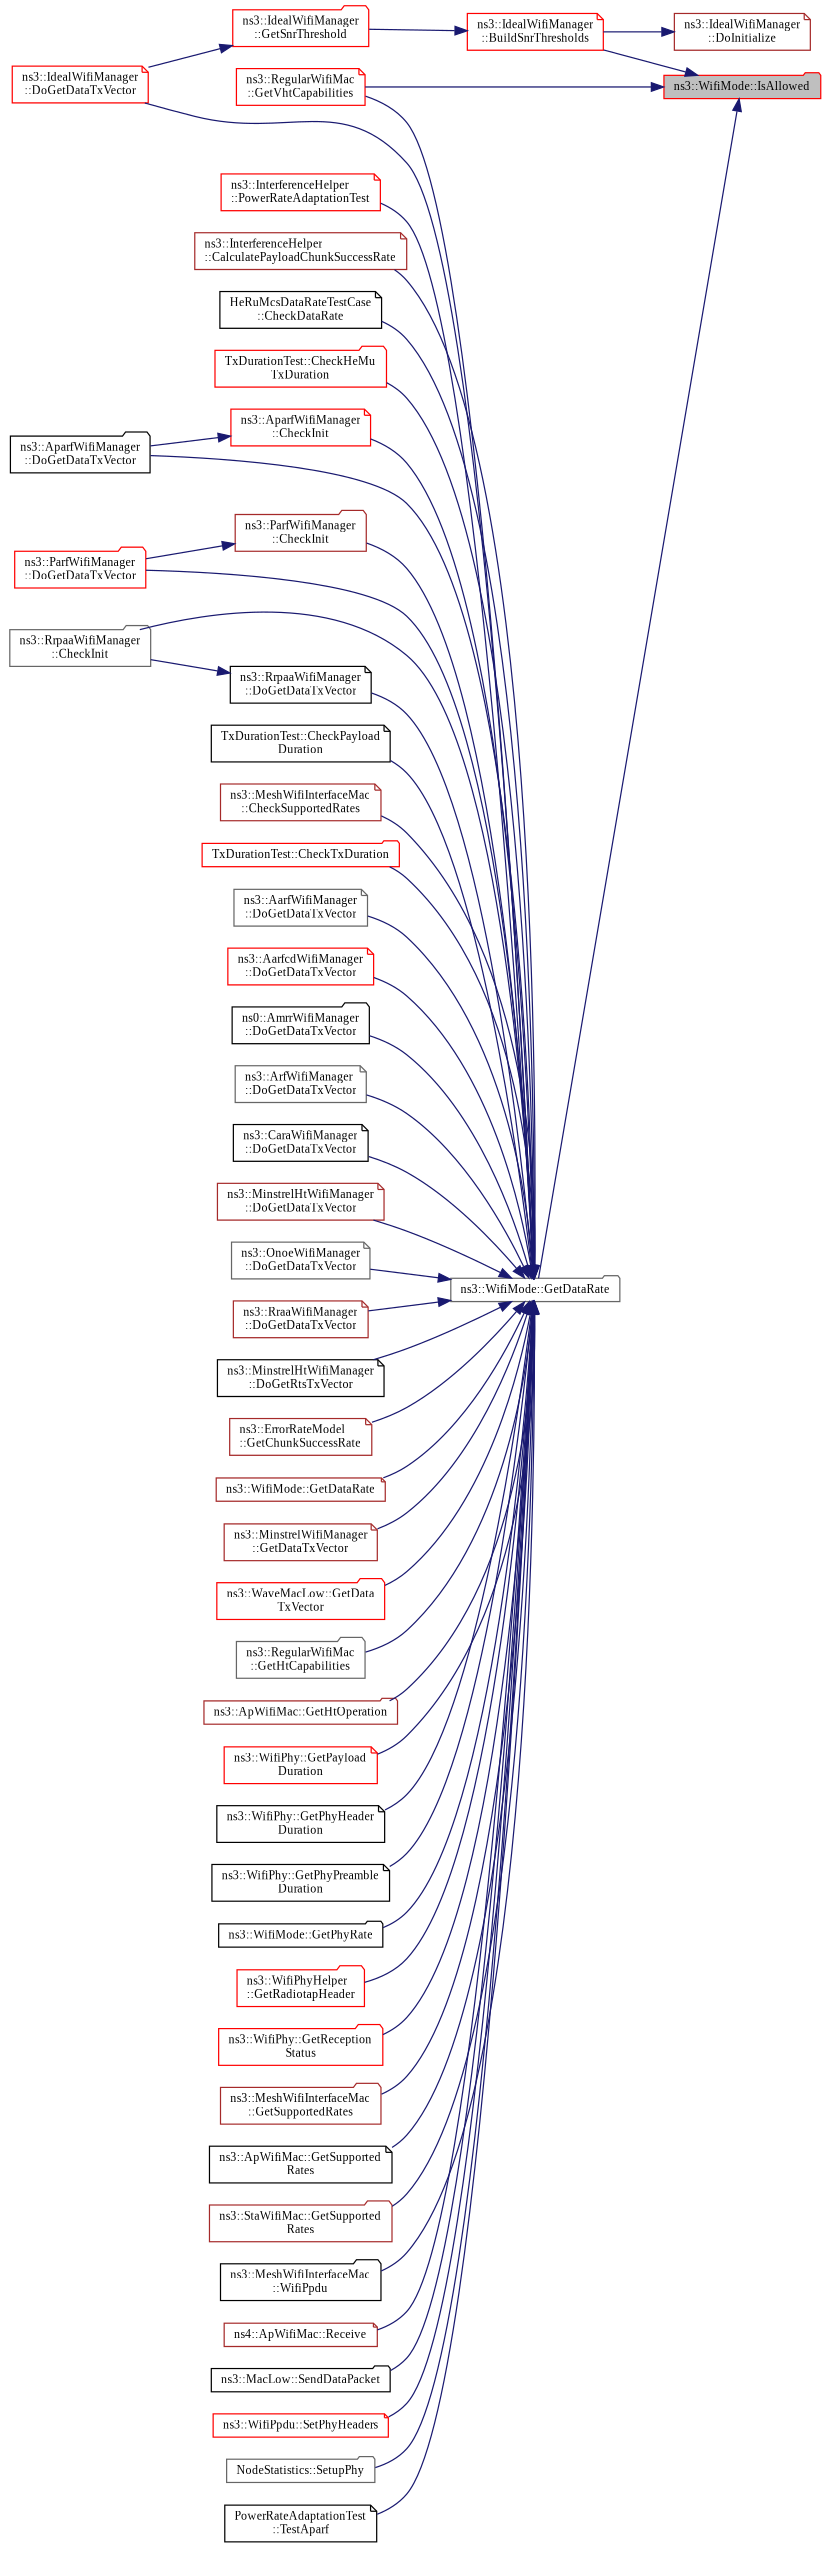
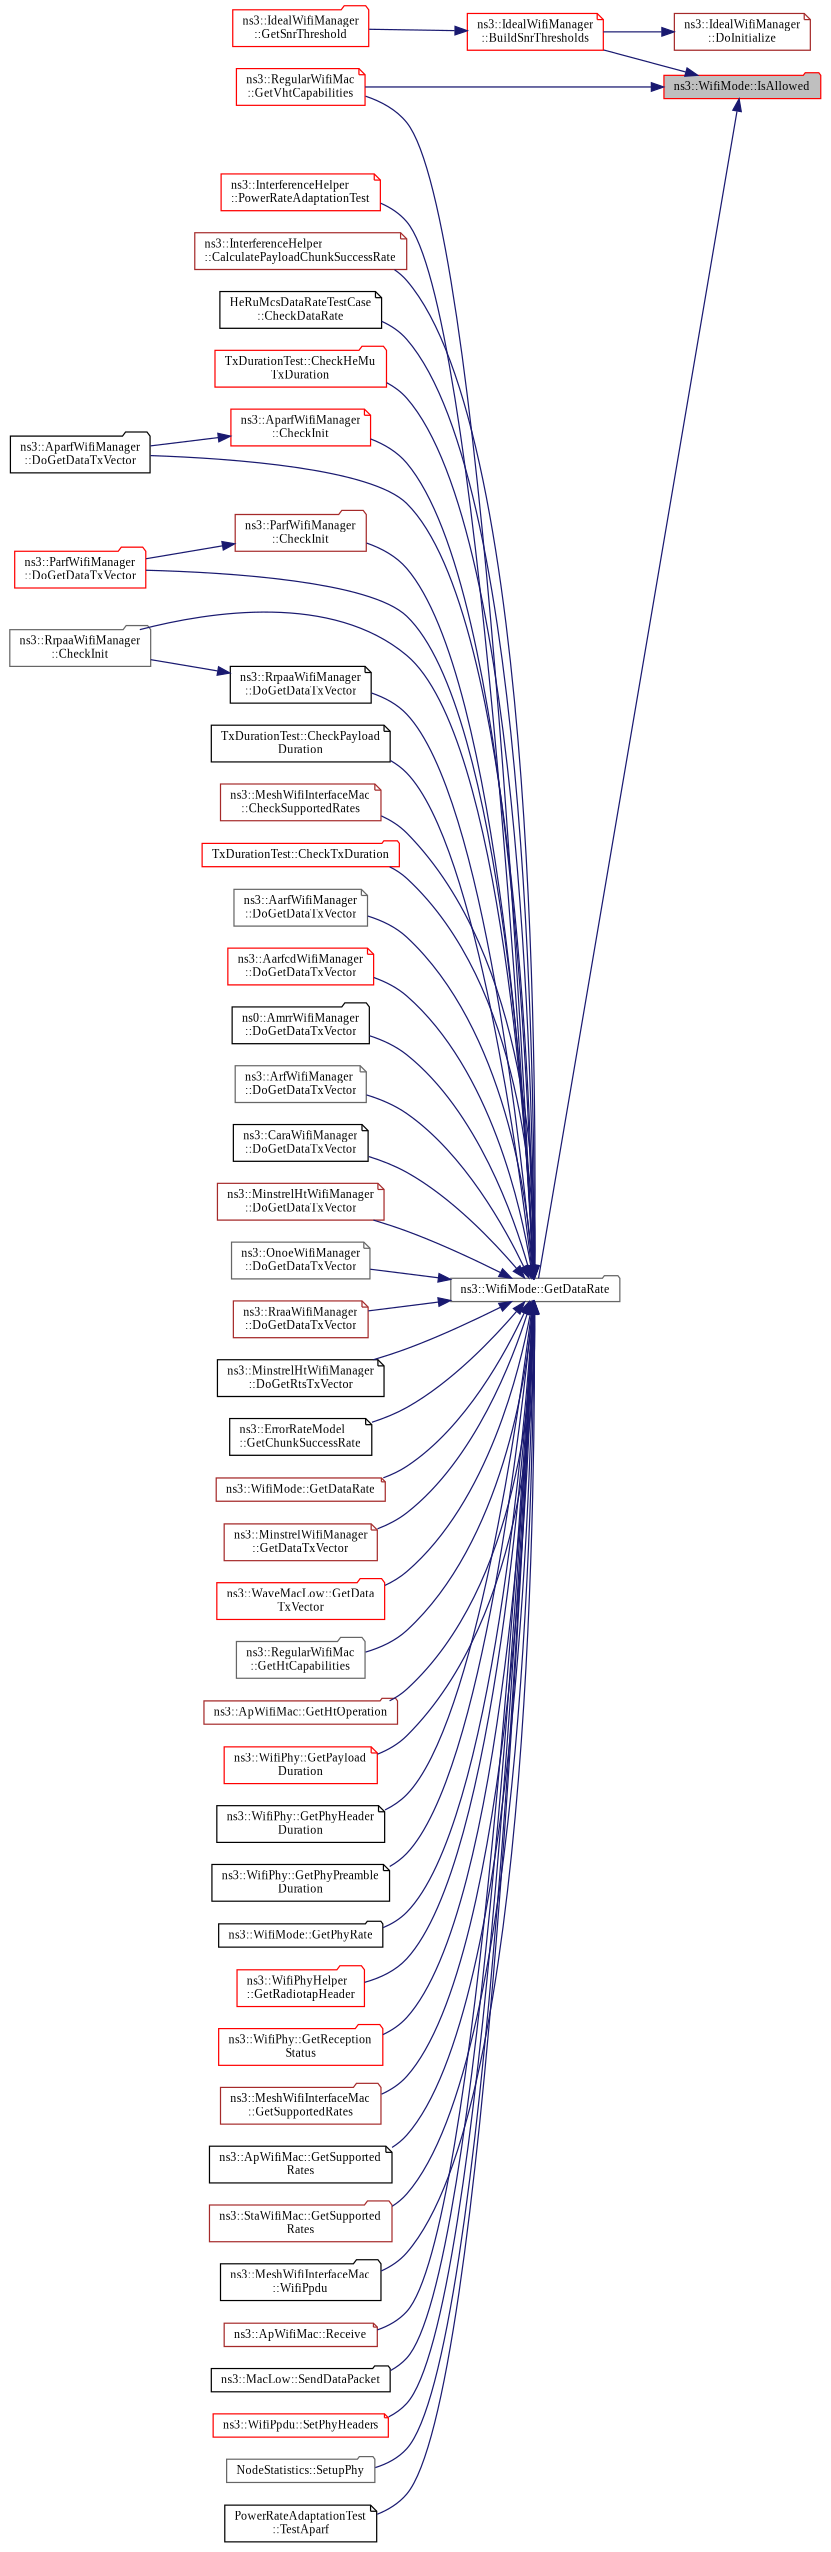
node "ns3::IdealWifiManager ::DoGetDataTxVector": removed
node "ns3::ErrorRateModel ::GetChunkSuccessRate": color brown -> black
node "ns4::ApWifiMac::Receive": label "ns4::ApWifiMac::Receive" -> "ns3::ApWifiMac::Receive"
